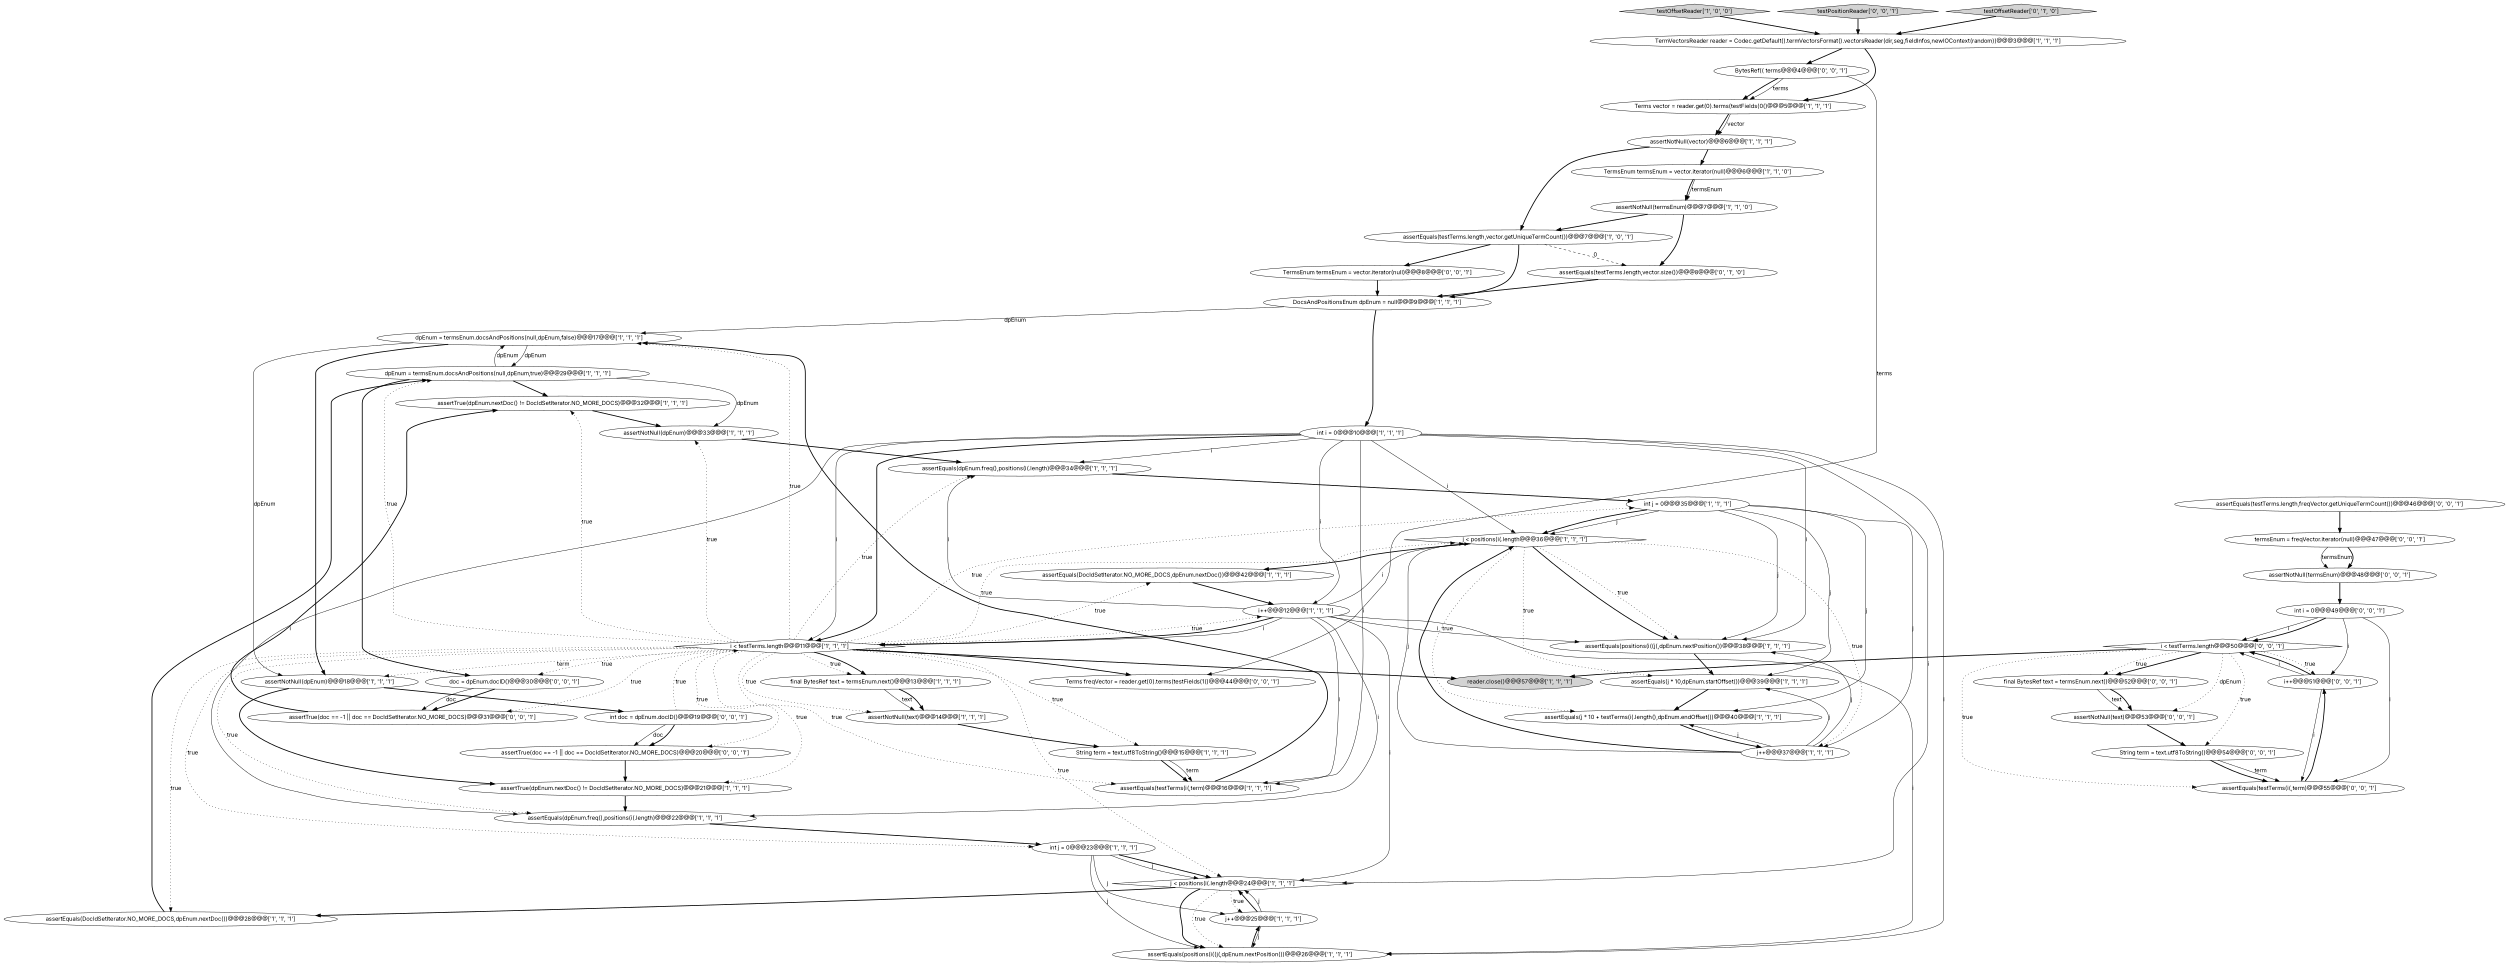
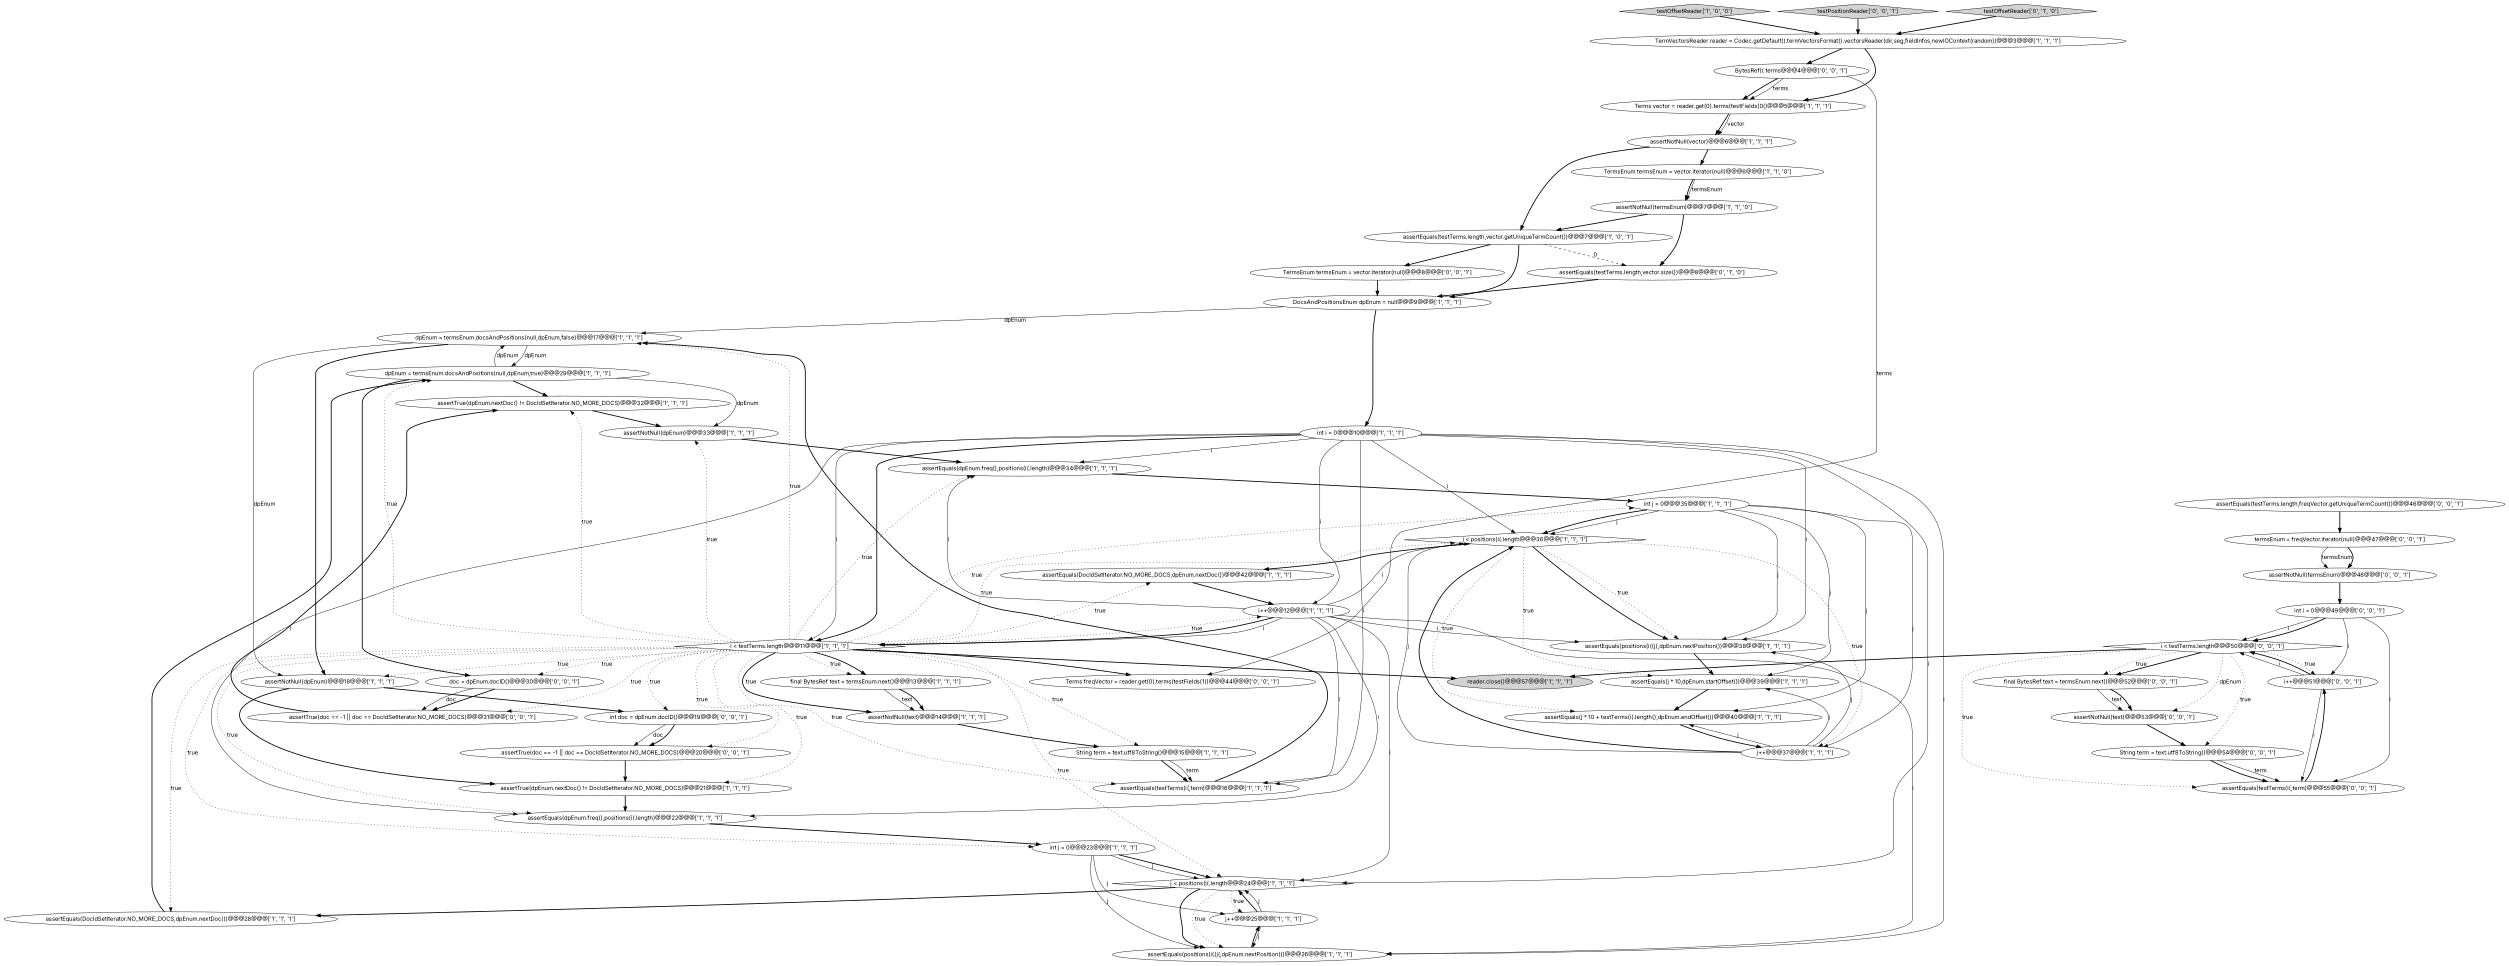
edge "int doc = dpEnum.docID()@@@19@@@['0', '0', '1']" -> "i < testTerms.length@@@11@@@['1', '1', '1']": reversed
edge "i < testTerms.length@@@11@@@['1', '1', '1']" -> "assertNotNull(dpEnum)@@@18@@@['1', '1', '1']": label "term" -> "true"
edge "i < testTerms.length@@@11@@@['1', '1', '1']" -> "assertNotNull(text)@@@14@@@['1', '1', '1']": style dotted -> bold
